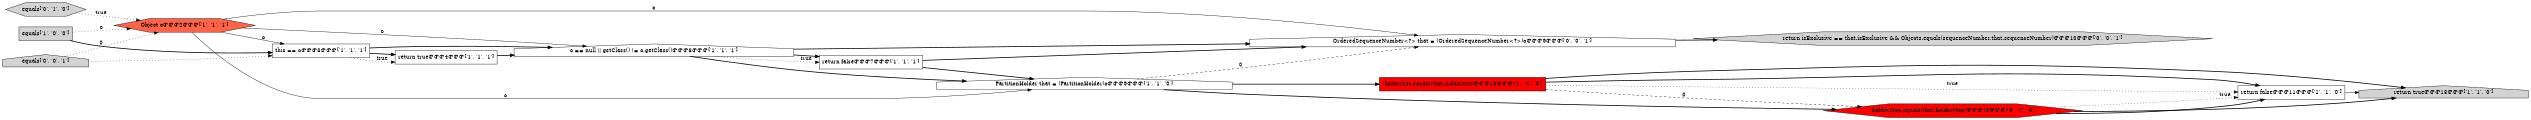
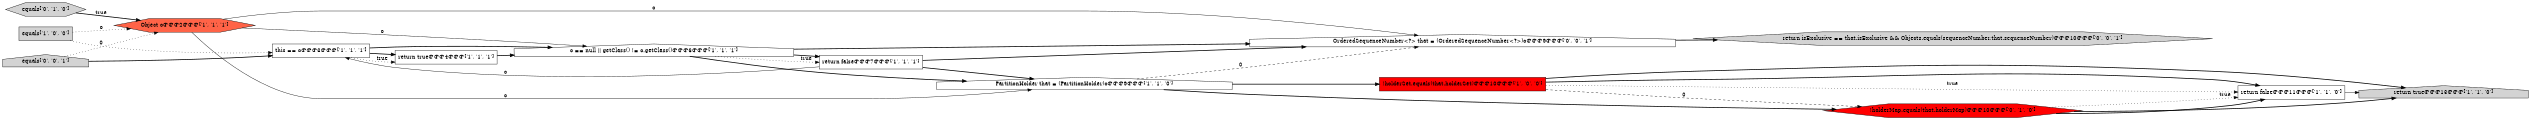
edge "equals['0', '1', '0']" -> "Object o@@@2@@@['1', '1', '1']": style dotted -> bold
edge "Object o@@@2@@@['1', '1', '1']" -> "this == o@@@3@@@['1', '1', '1']": now "return false@@@7@@@['1', '1', '1']" -> "this == o@@@3@@@['1', '1', '1']"
edge "equals['1', '0', '0']" -> "this == o@@@3@@@['1', '1', '1']": style bold -> dotted
edge "equals['0', '0', '1']" -> "this == o@@@3@@@['1', '1', '1']": style dotted -> bold
